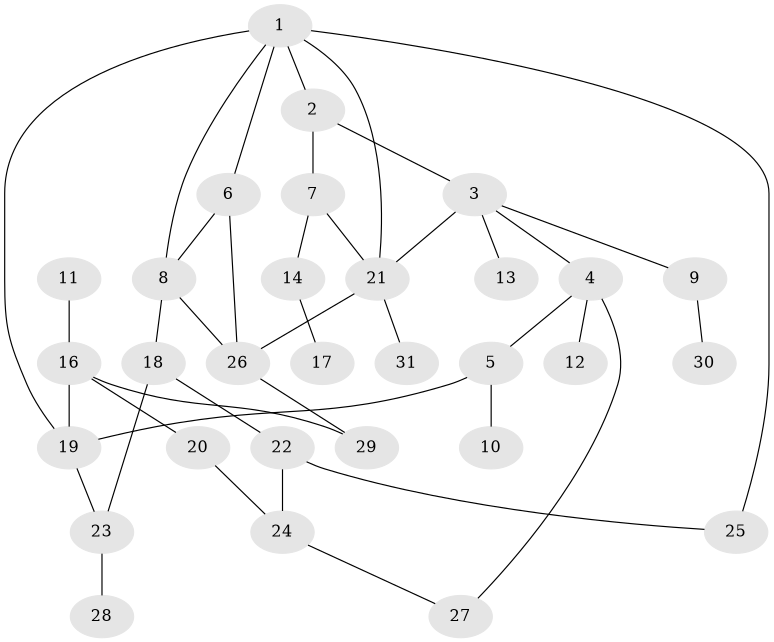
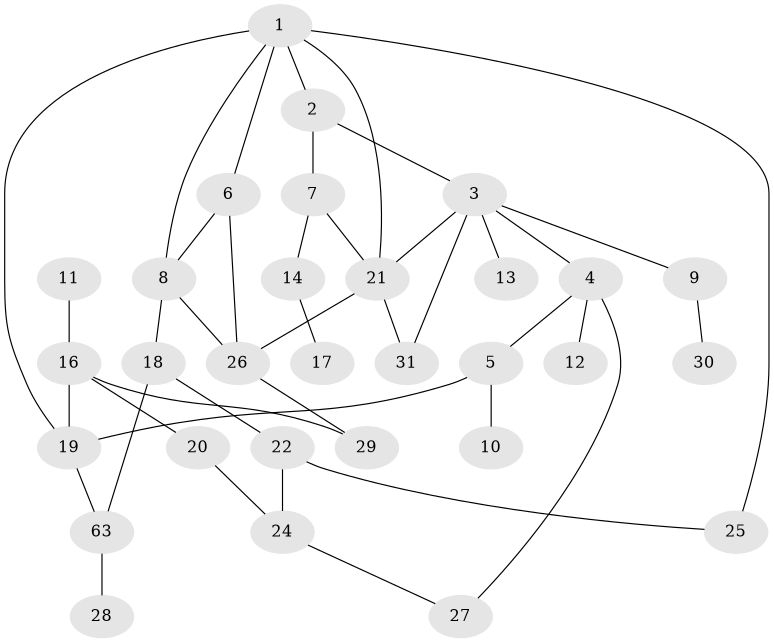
edge "3" -- "31": added
node "23": label "23" -> "63"
